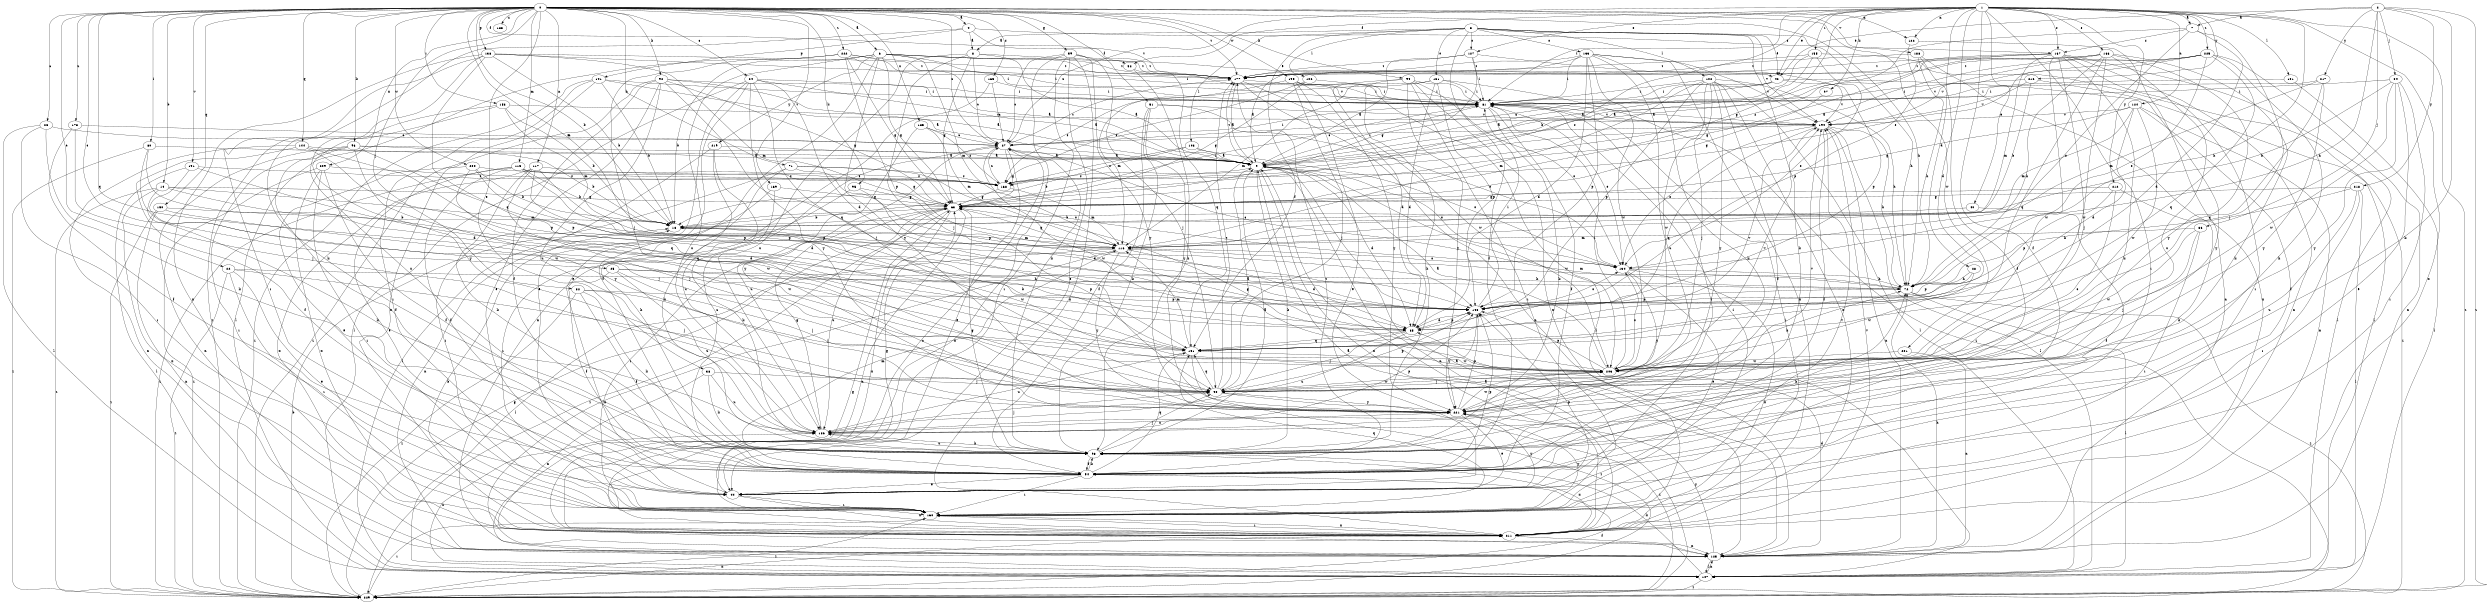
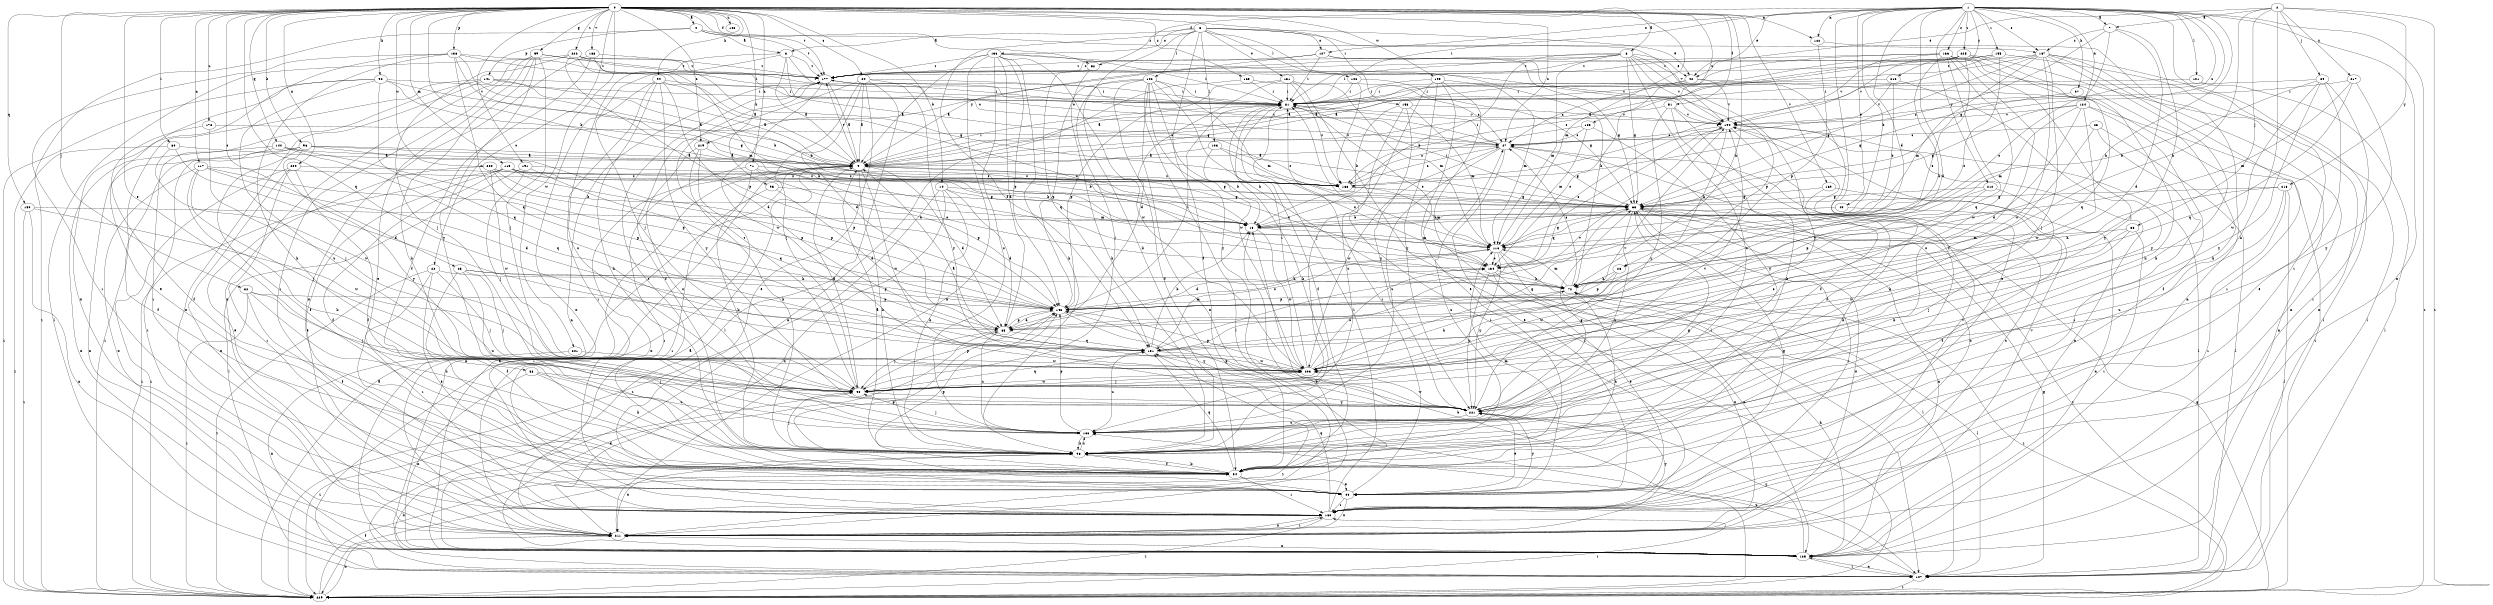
edge "0" -> "23": now "0" -> "219"
edge "194" -> "72": now "194" -> "28"
edge "92" -> "54": removed, label "f"
